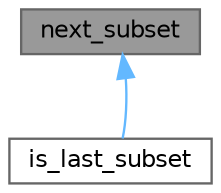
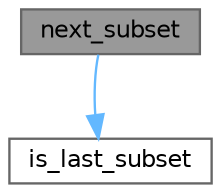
edge "is_last_subset" -> "next_subset": reversed
